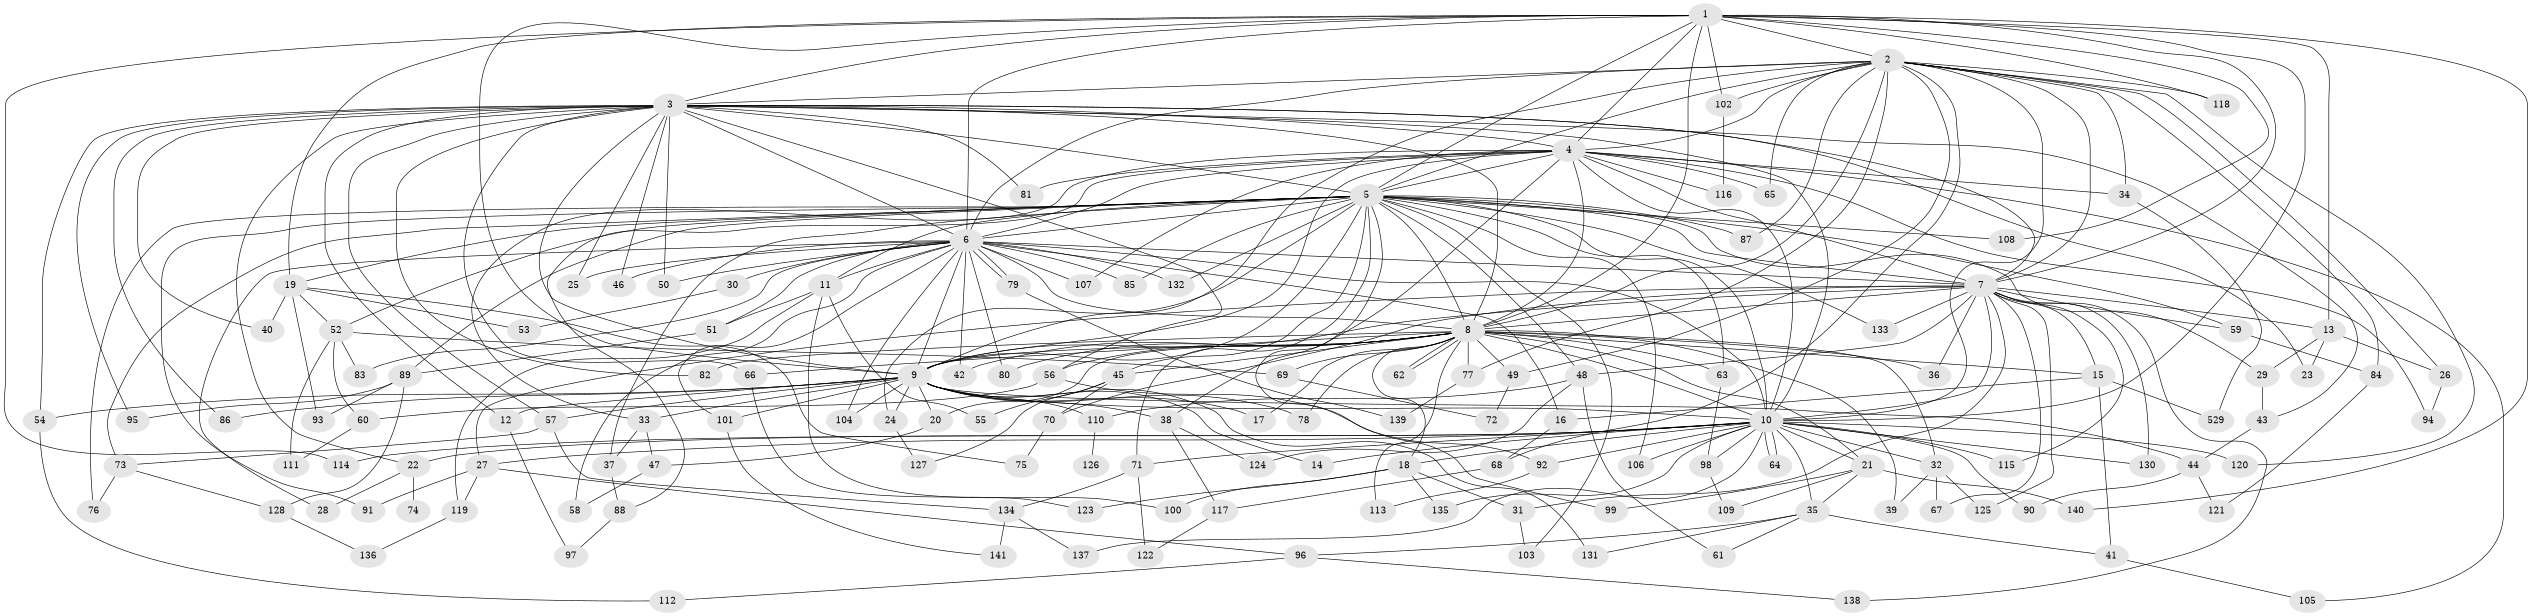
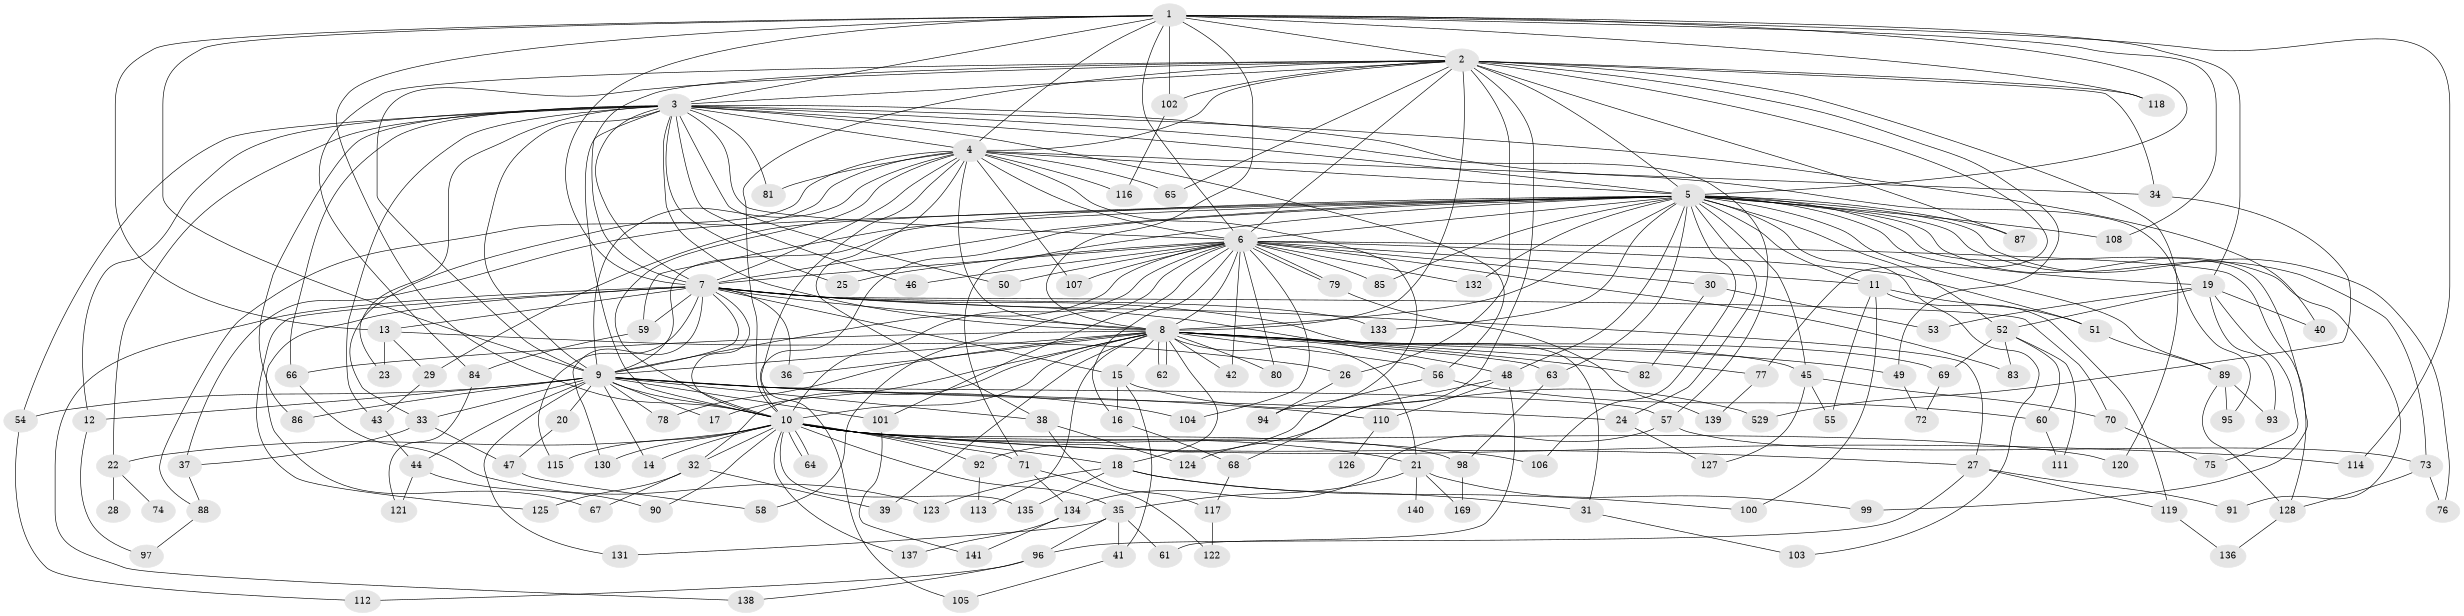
edge "1" -- "140": removed
edge "3" -- "82": now "30" -- "82"
edge "6" -- "28": now "6" -- "128"
edge "8" -- "20": removed
node "109": label "109" -> "169"
